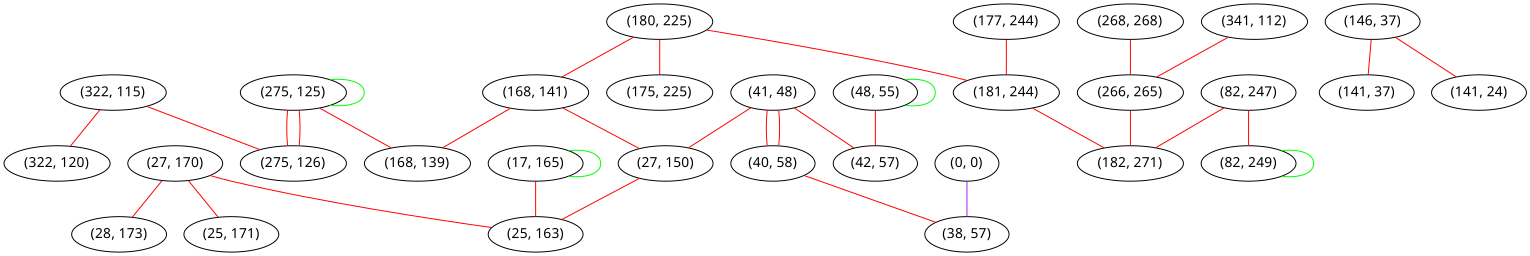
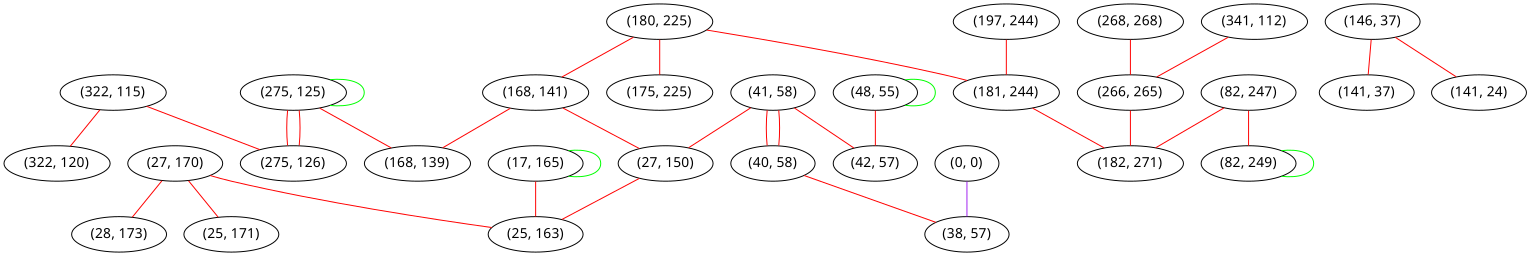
node "(177, 244)": label "(177, 244)" -> "(197, 244)"
node "(41, 48)": label "(41, 48)" -> "(41, 58)"
